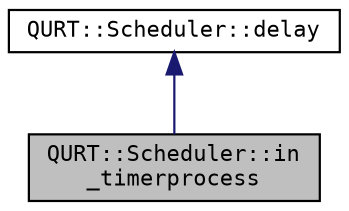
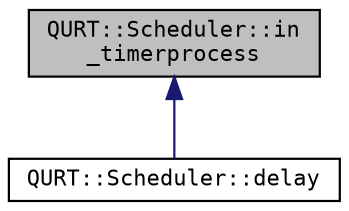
edge "QURT::Scheduler::in _timerprocess" -> "QURT::Scheduler::delay": reversed
